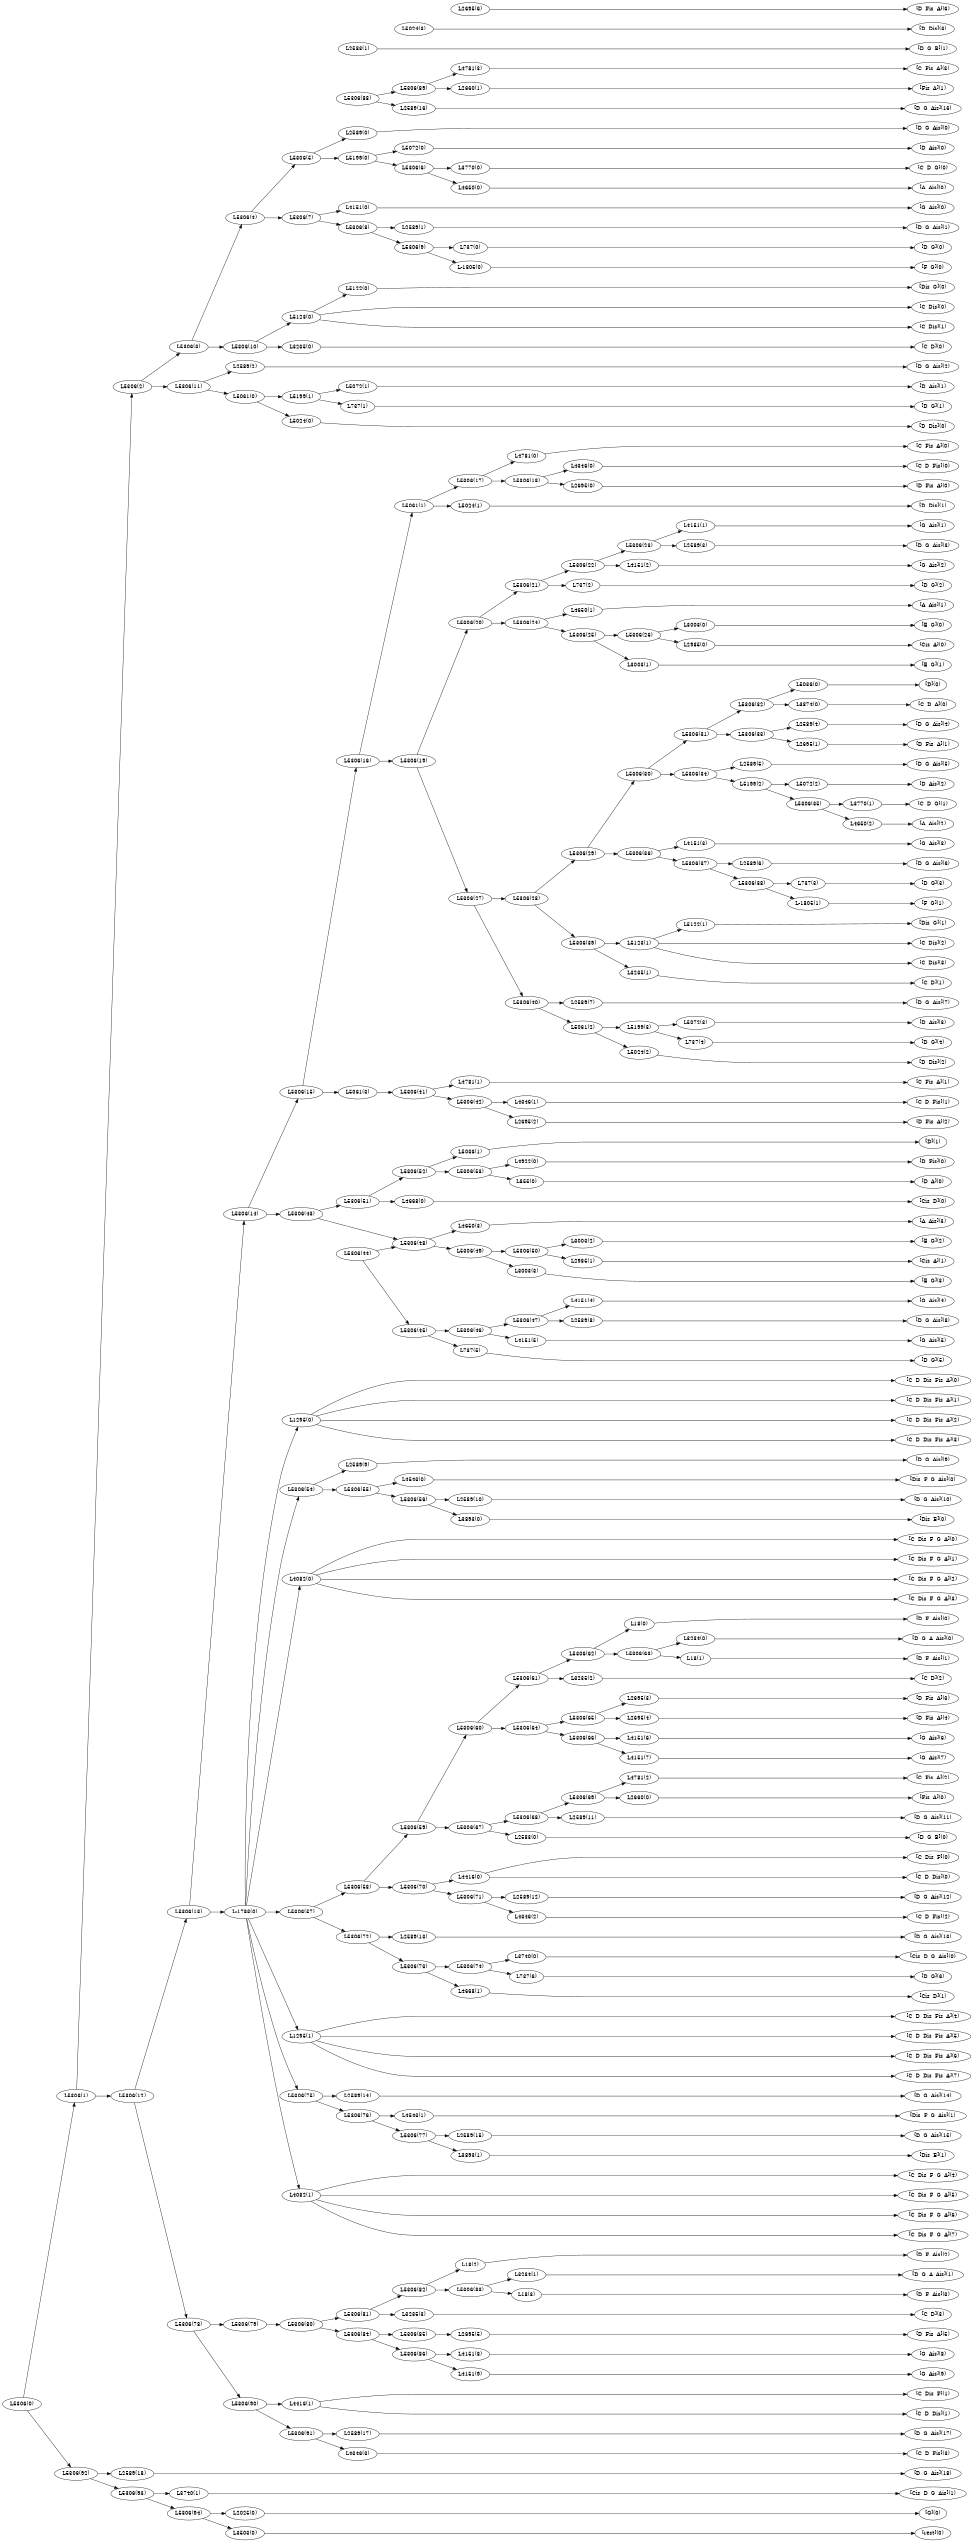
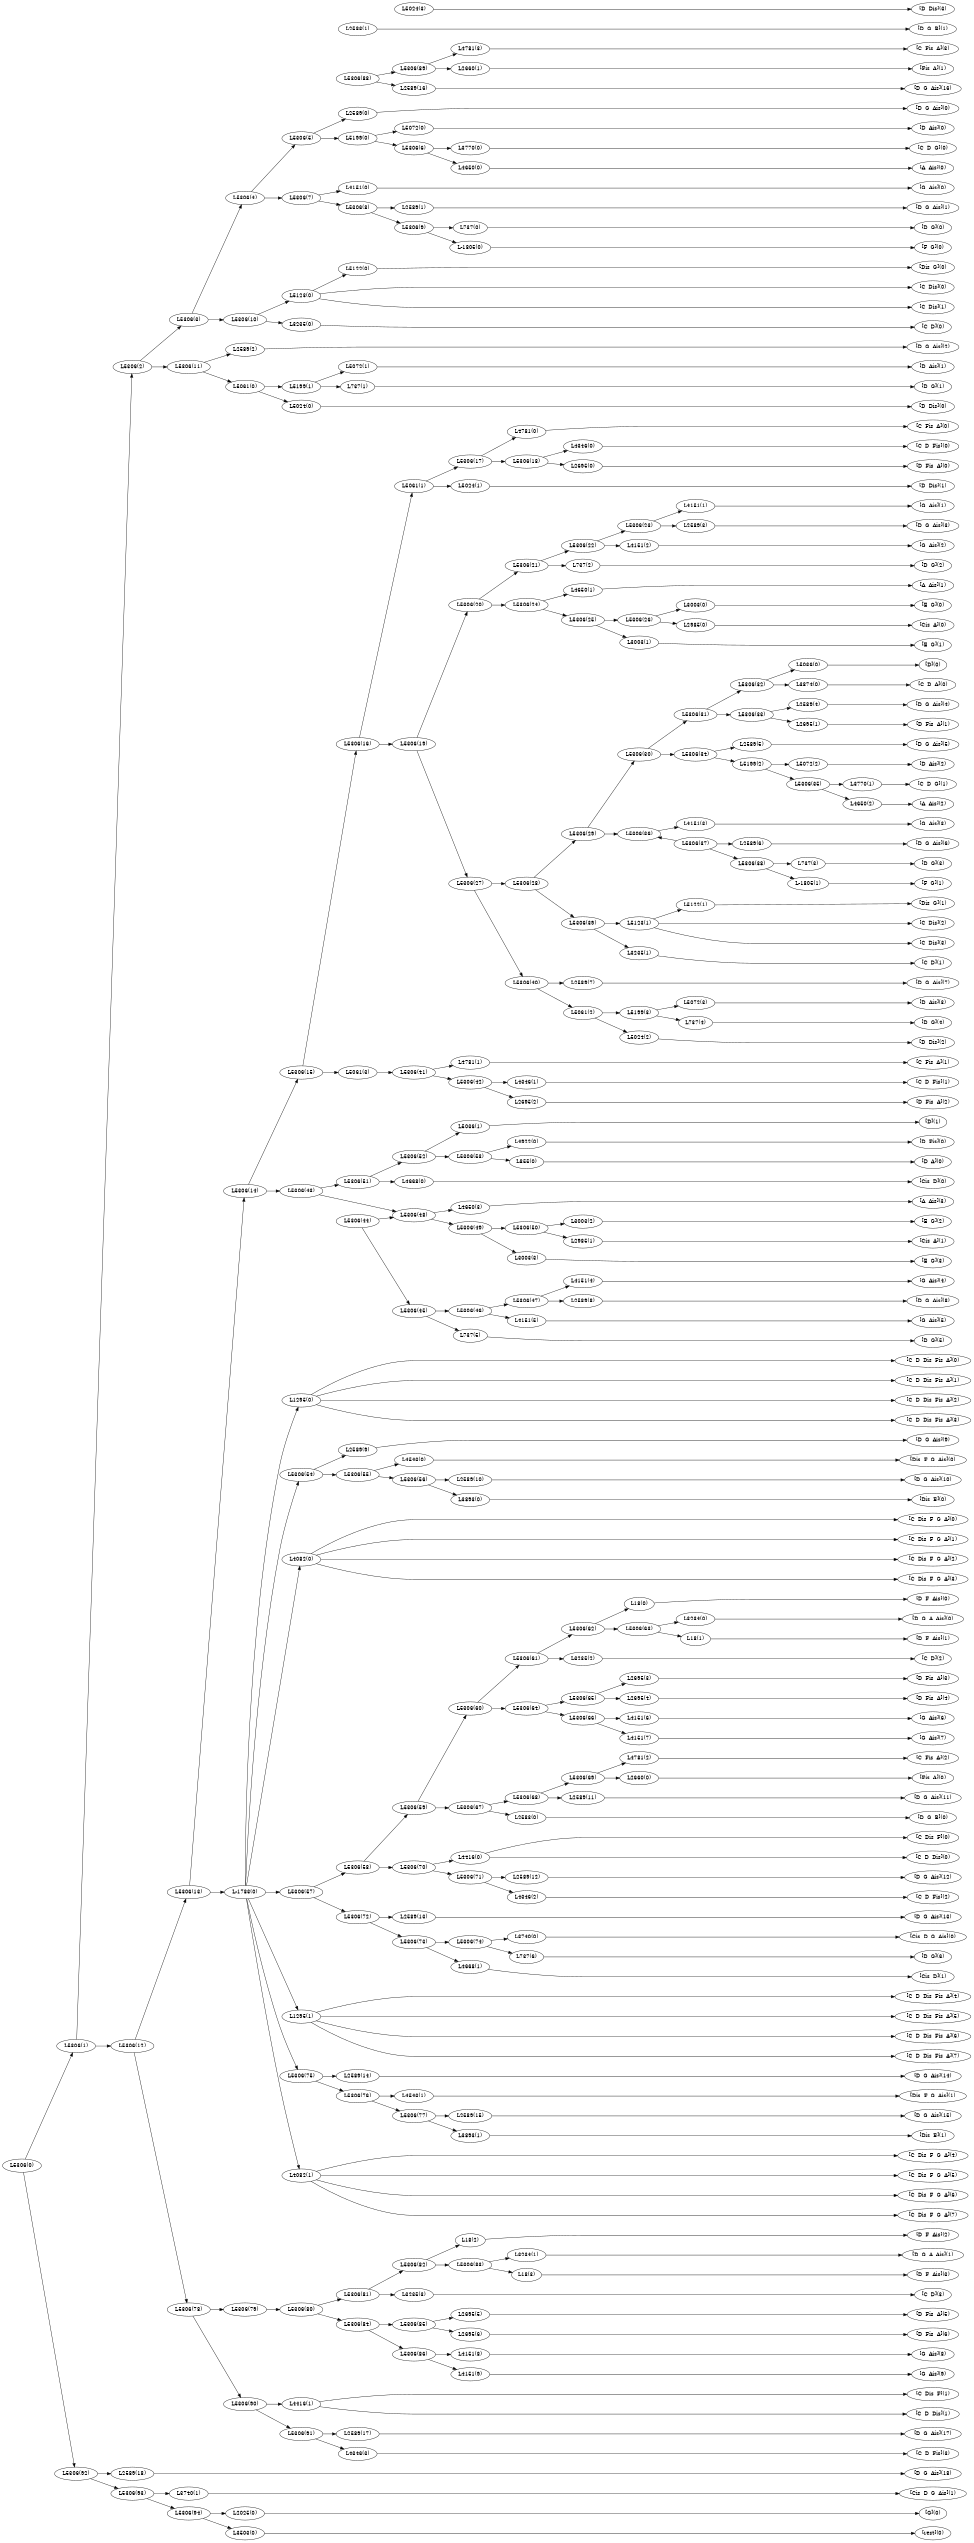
edge "L5306(36)" -> "L5306(37)": reversed
edge "L5306(85)" -> "L2695(6)": added
